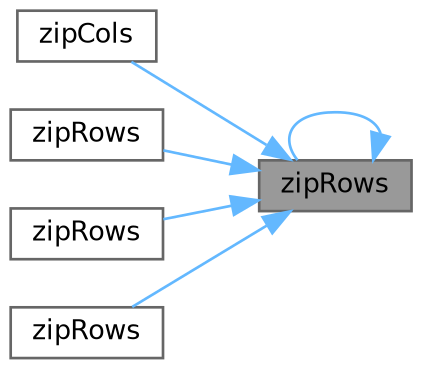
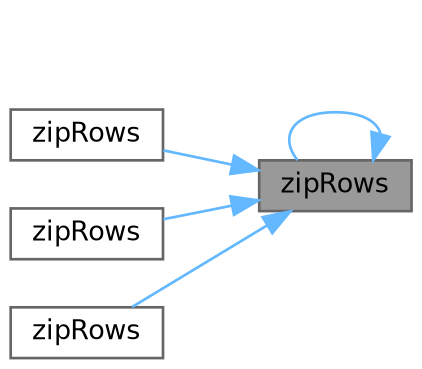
node "zipCols": removed
